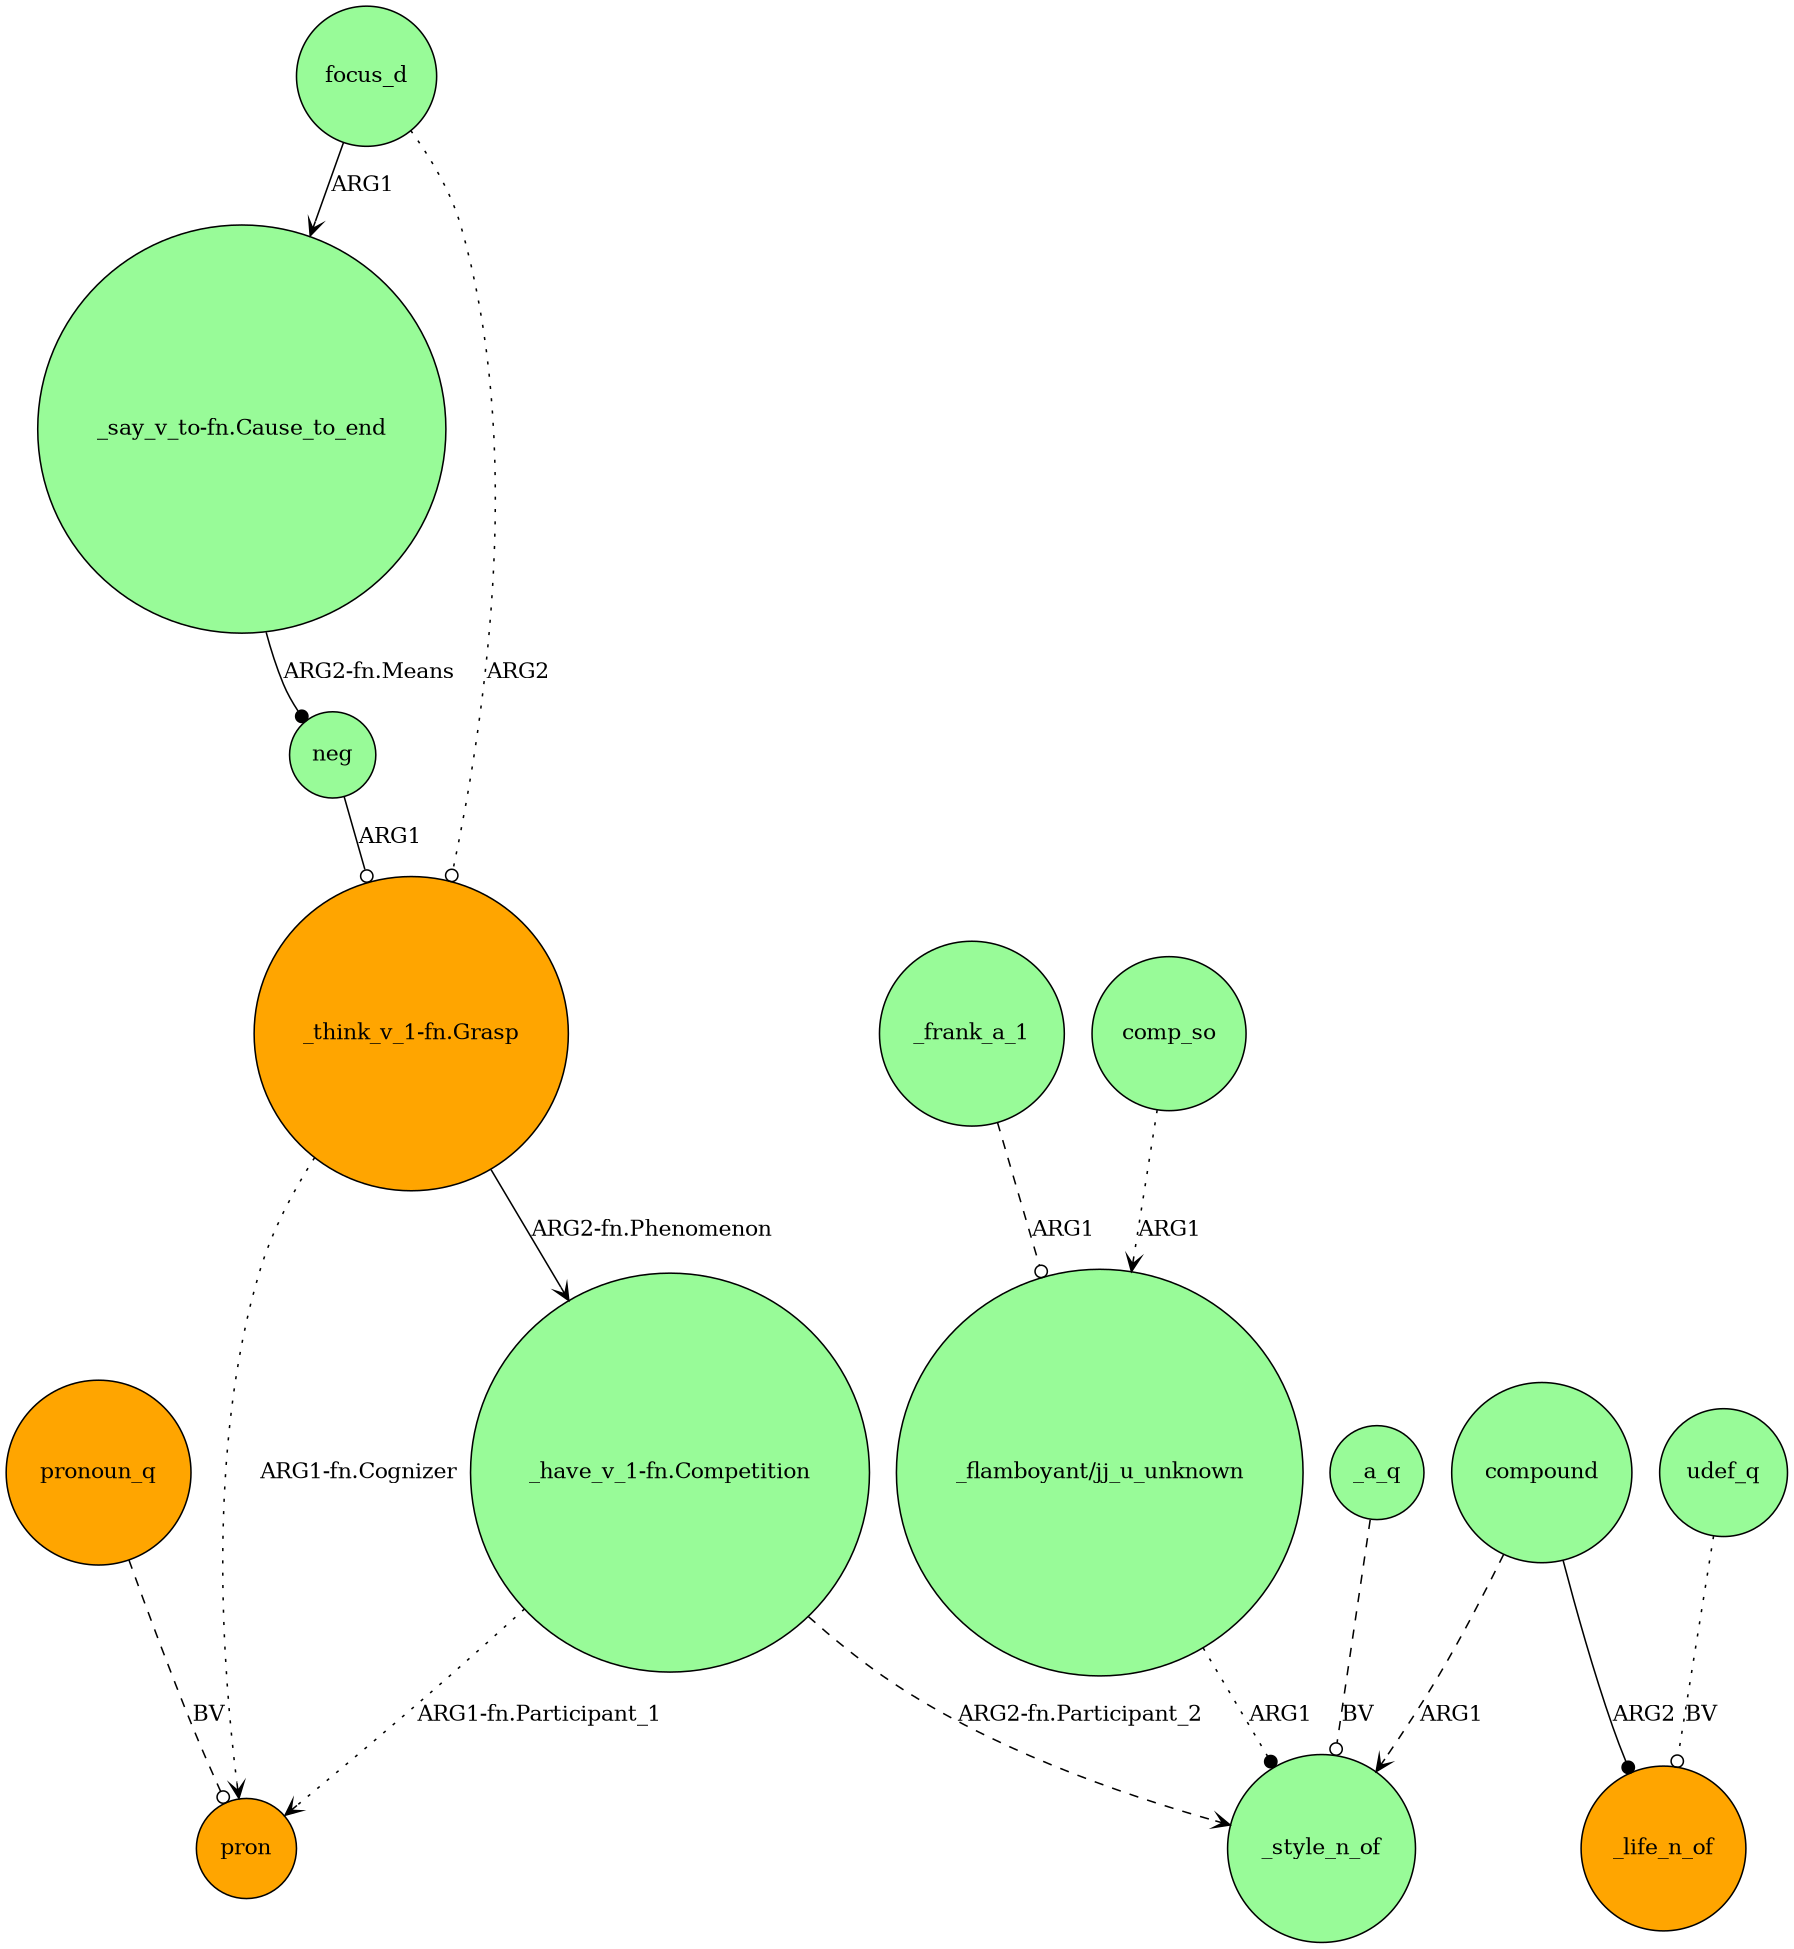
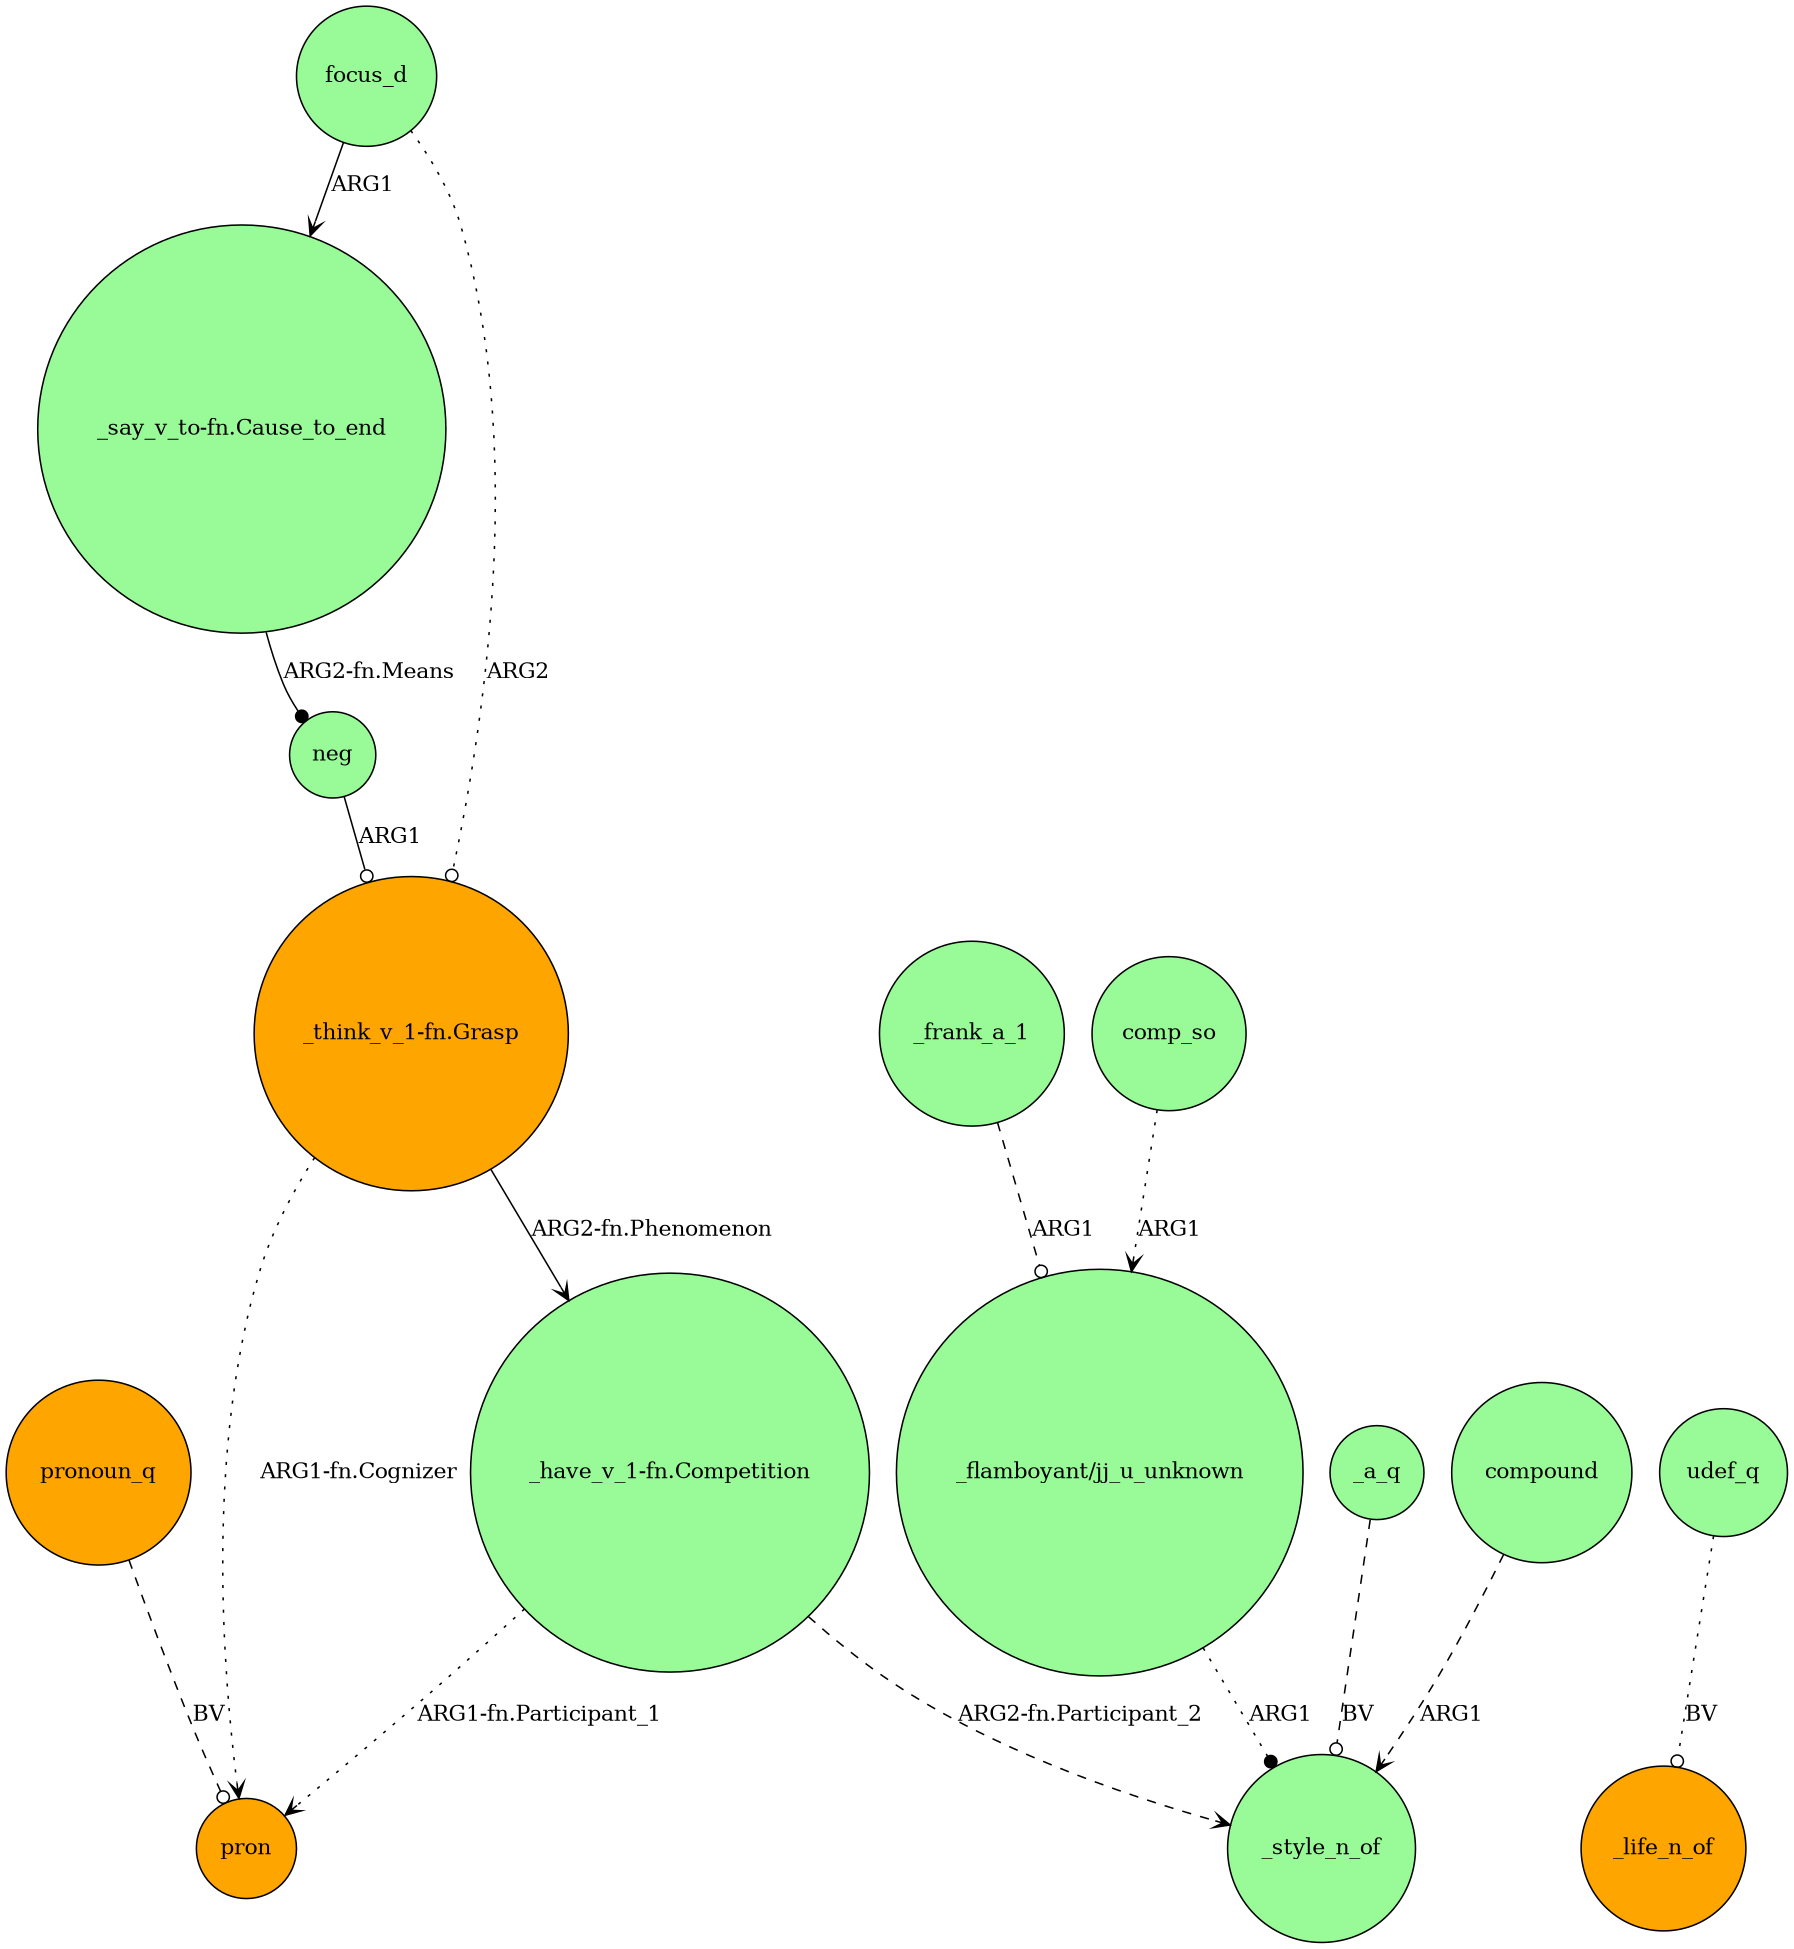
edge "compound" -> "_life_n_of": removed, label "ARG2"
